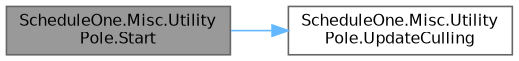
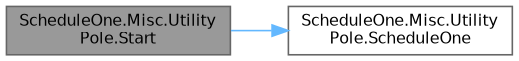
node "ScheduleOne.Misc.Utility Pole.UpdateCulling": label "ScheduleOne.Misc.Utility Pole.UpdateCulling" -> "ScheduleOne.Misc.Utility Pole.ScheduleOne"
